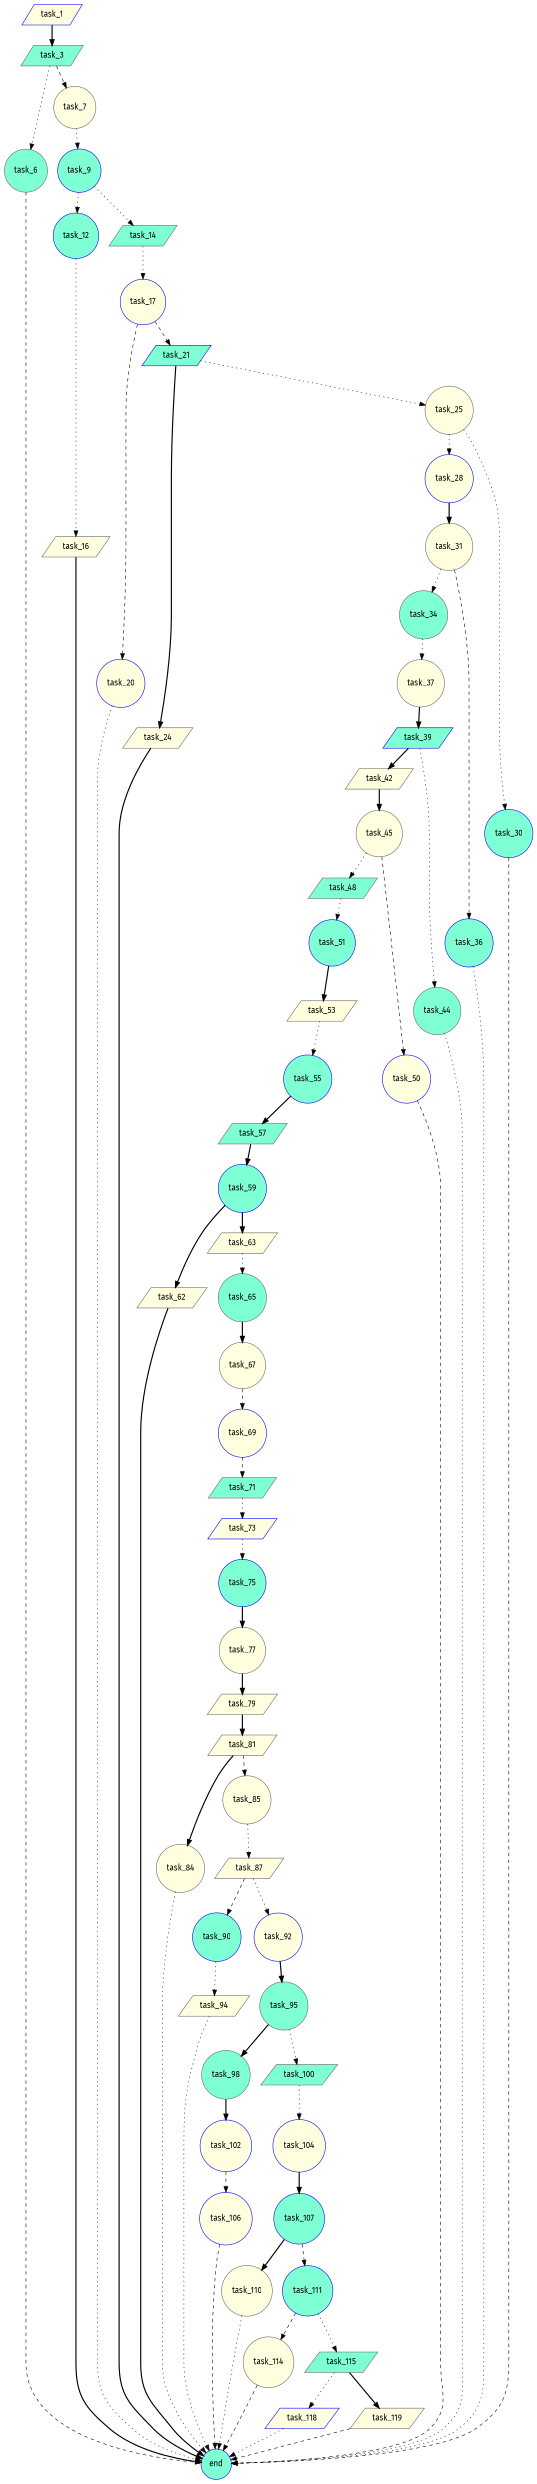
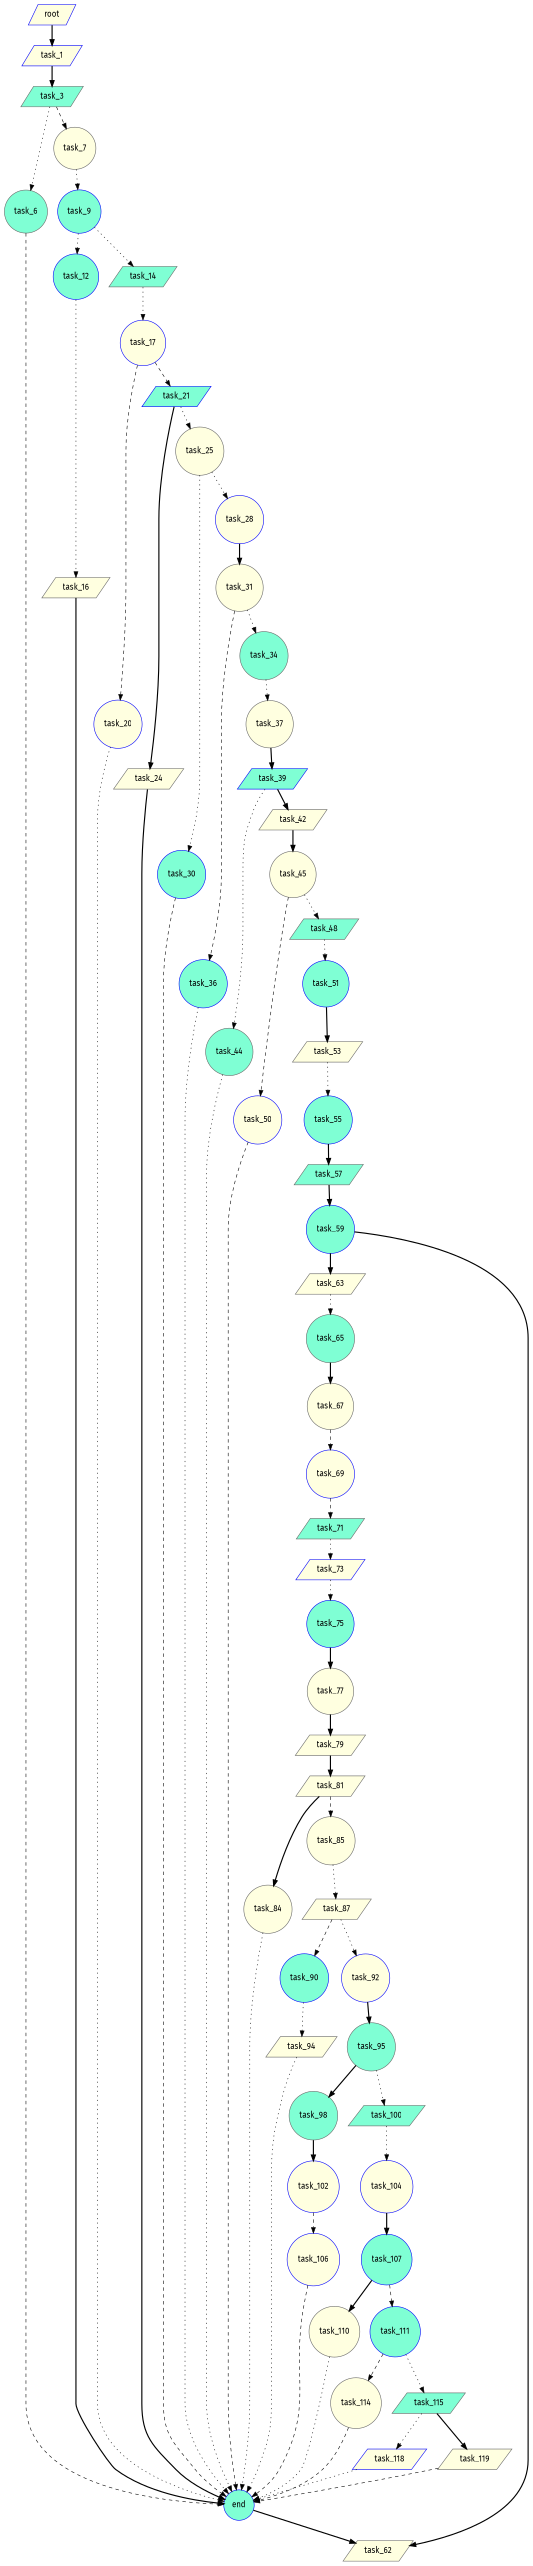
node "root": added
edge "task_62" -> "end": reversed
